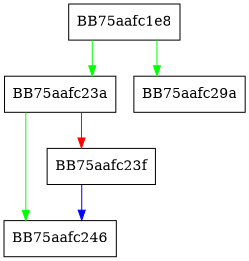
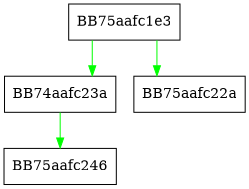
node "BB75aafc1e8": label "BB75aafc1e8" -> "BB75aafc1e3"
node "BB75aafc23a": label "BB75aafc23a" -> "BB74aafc23a"
node "BB75aafc29a": label "BB75aafc29a" -> "BB75aafc22a"
node "BB75aafc23f": removed
